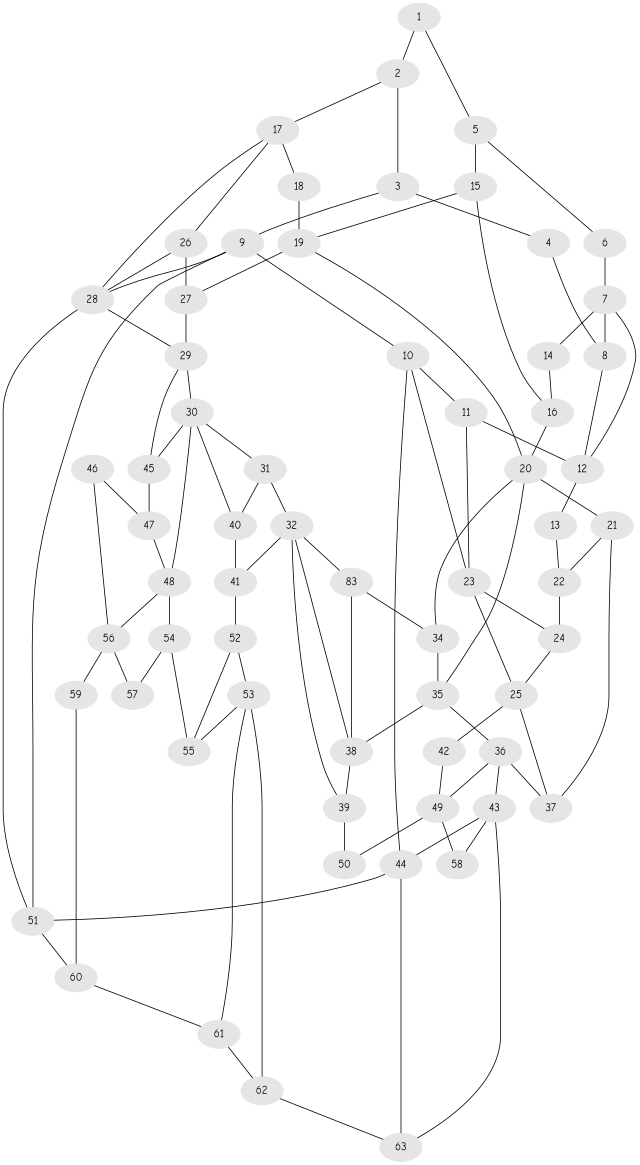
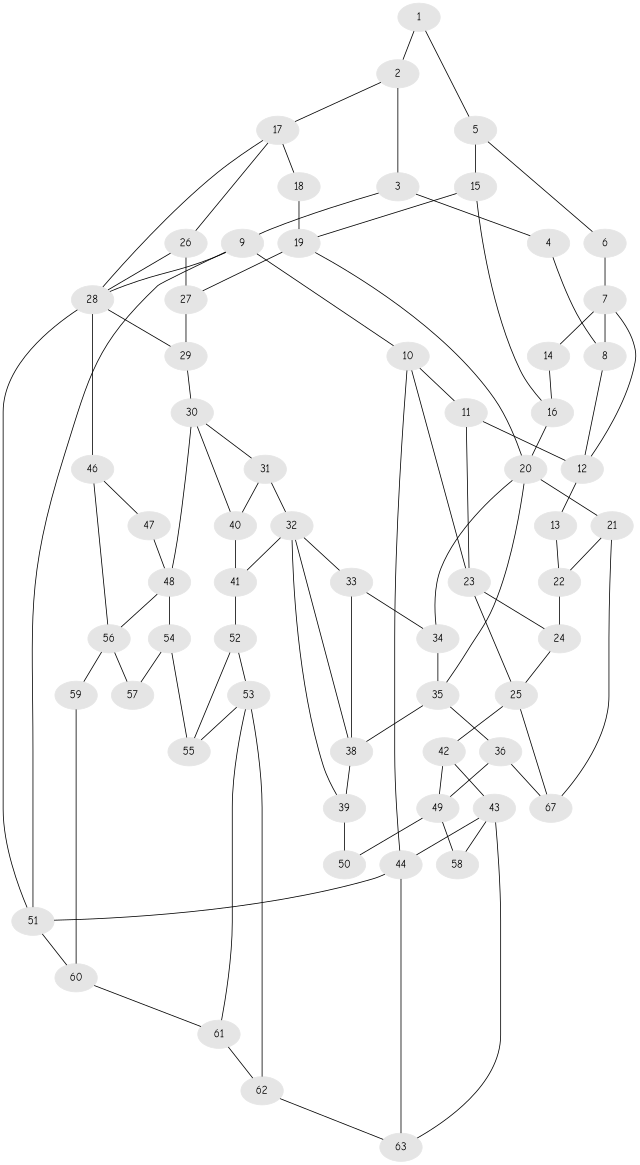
edge "28" -- "46": added
node "45": removed
node "83": label "83" -> "33"
edge "36" -- "43": now "42" -- "43"
node "37": label "37" -> "67"
